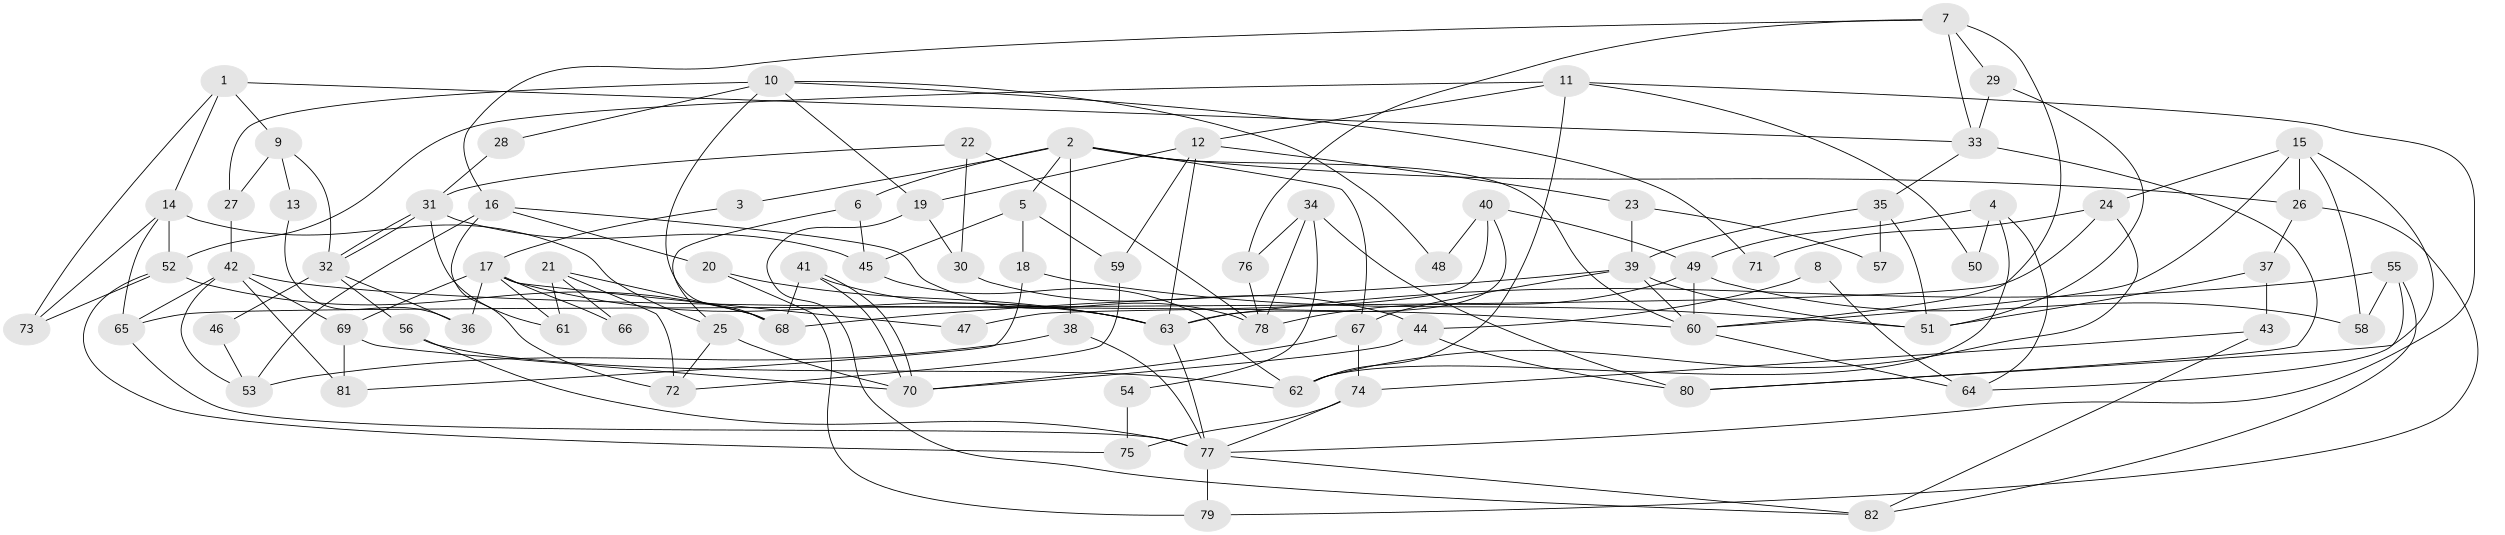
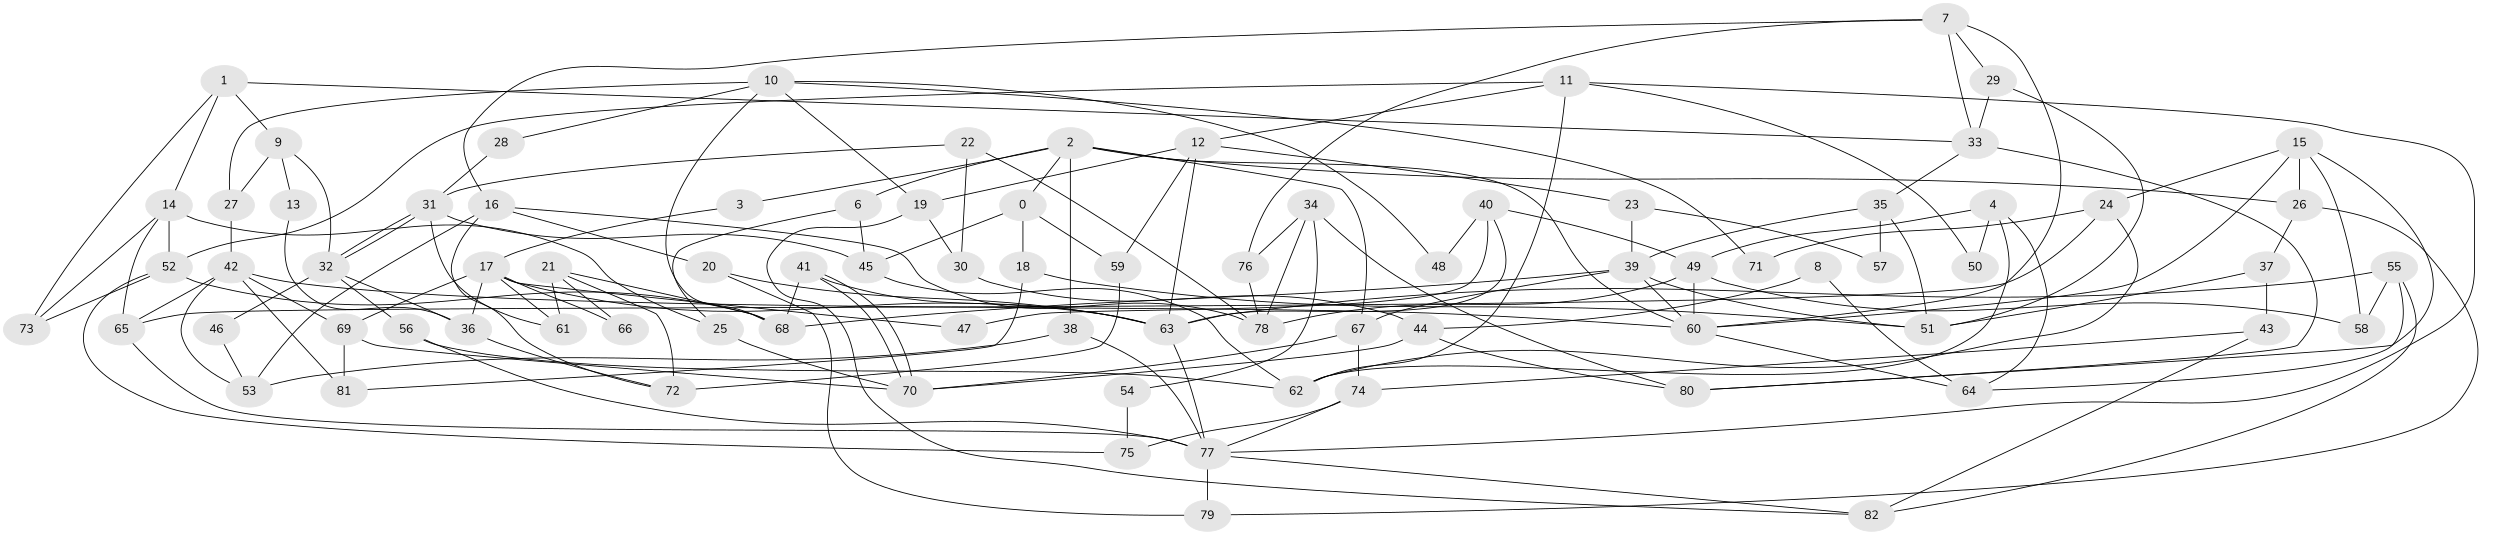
node "5": label "5" -> "0"
edge "25" -- "72": now "36" -- "72"
